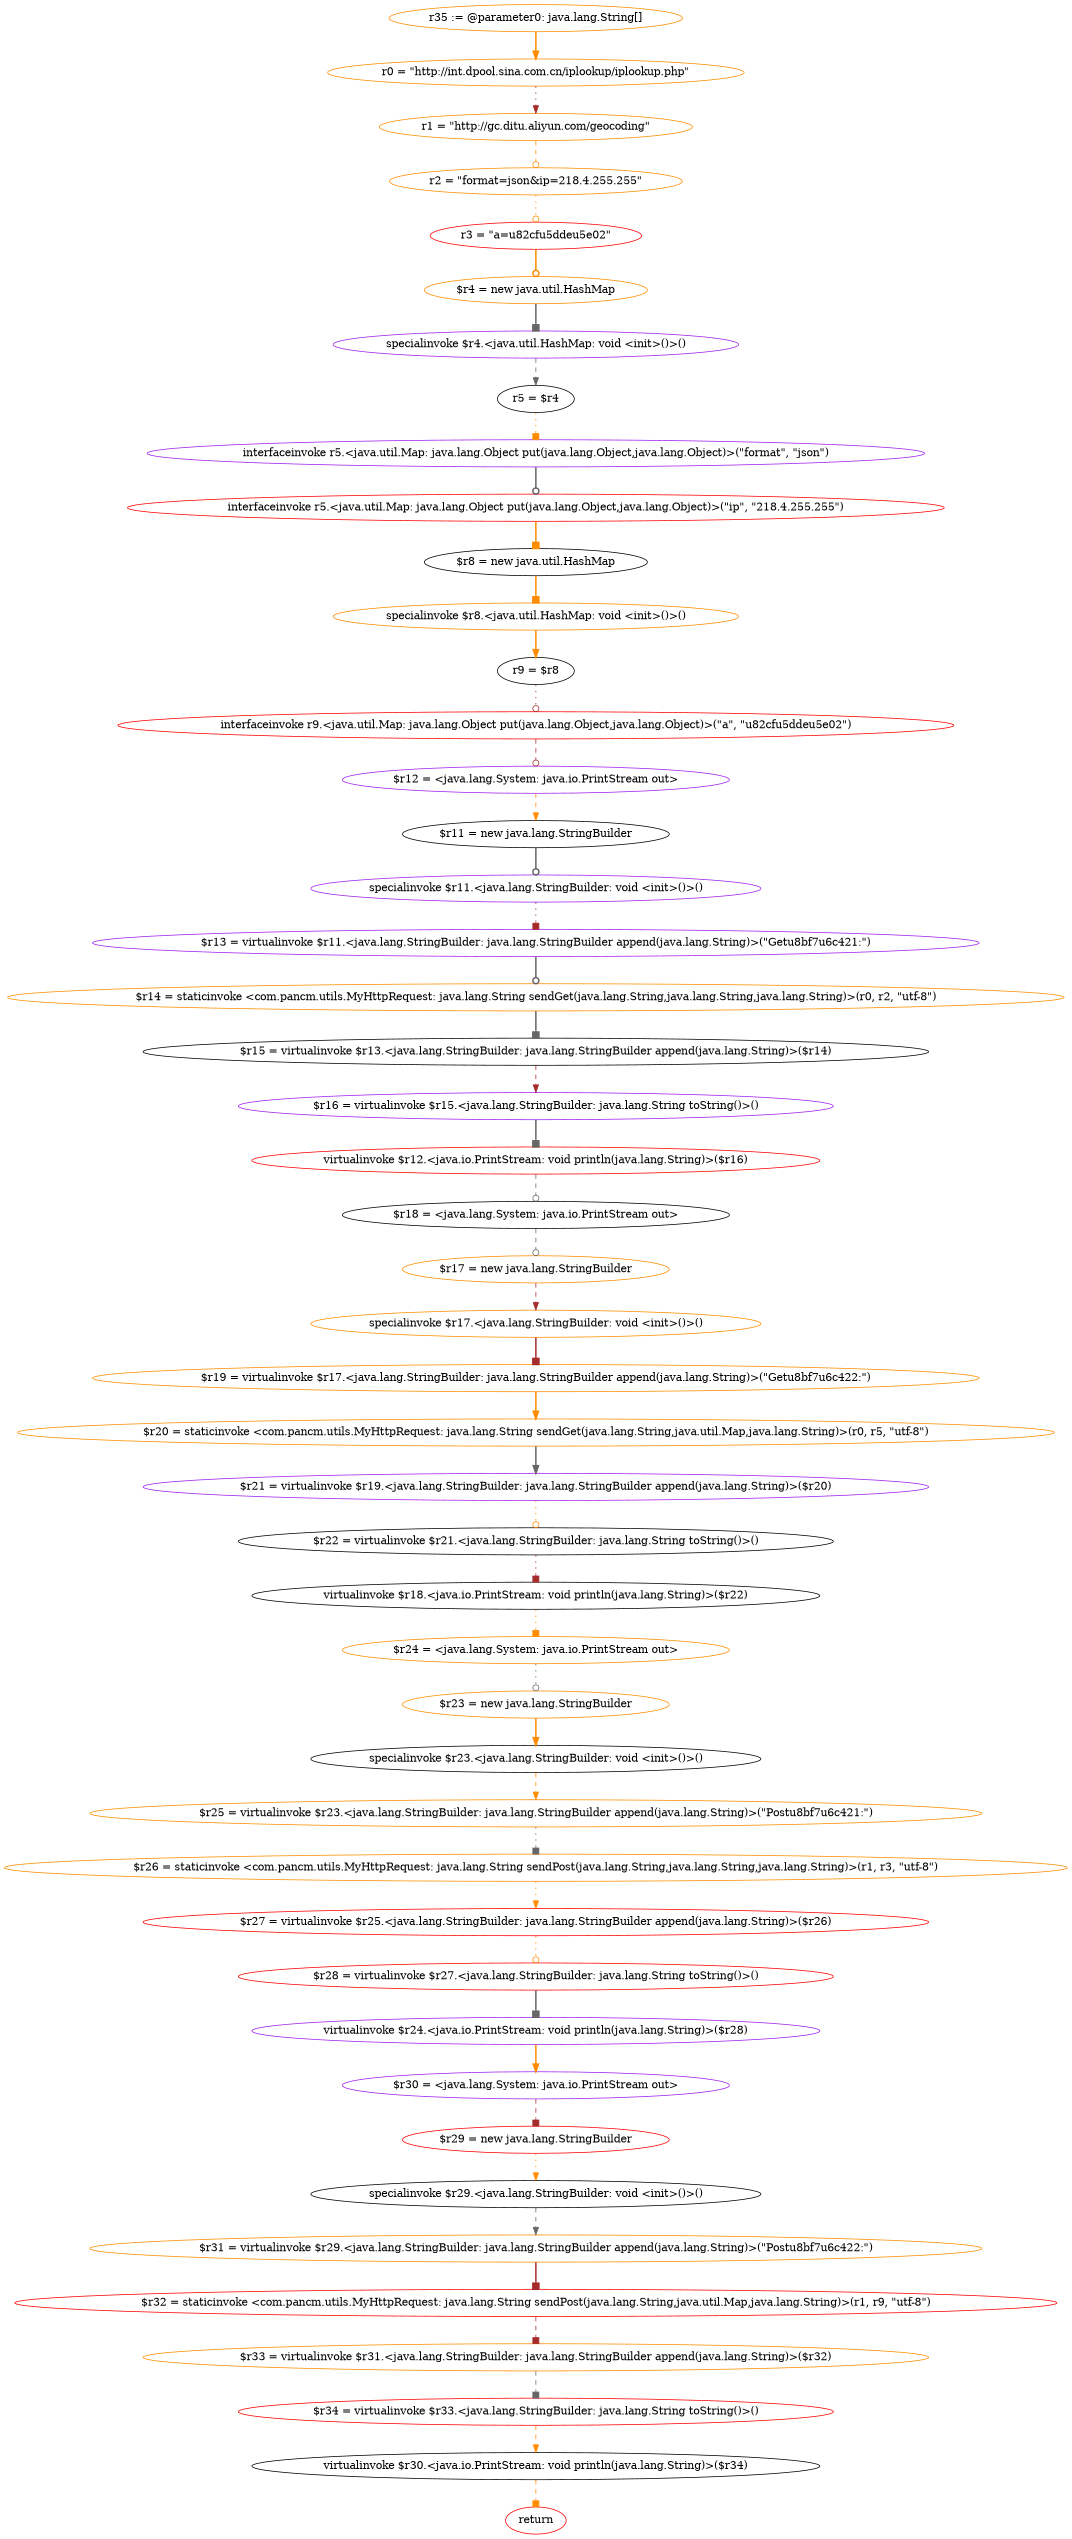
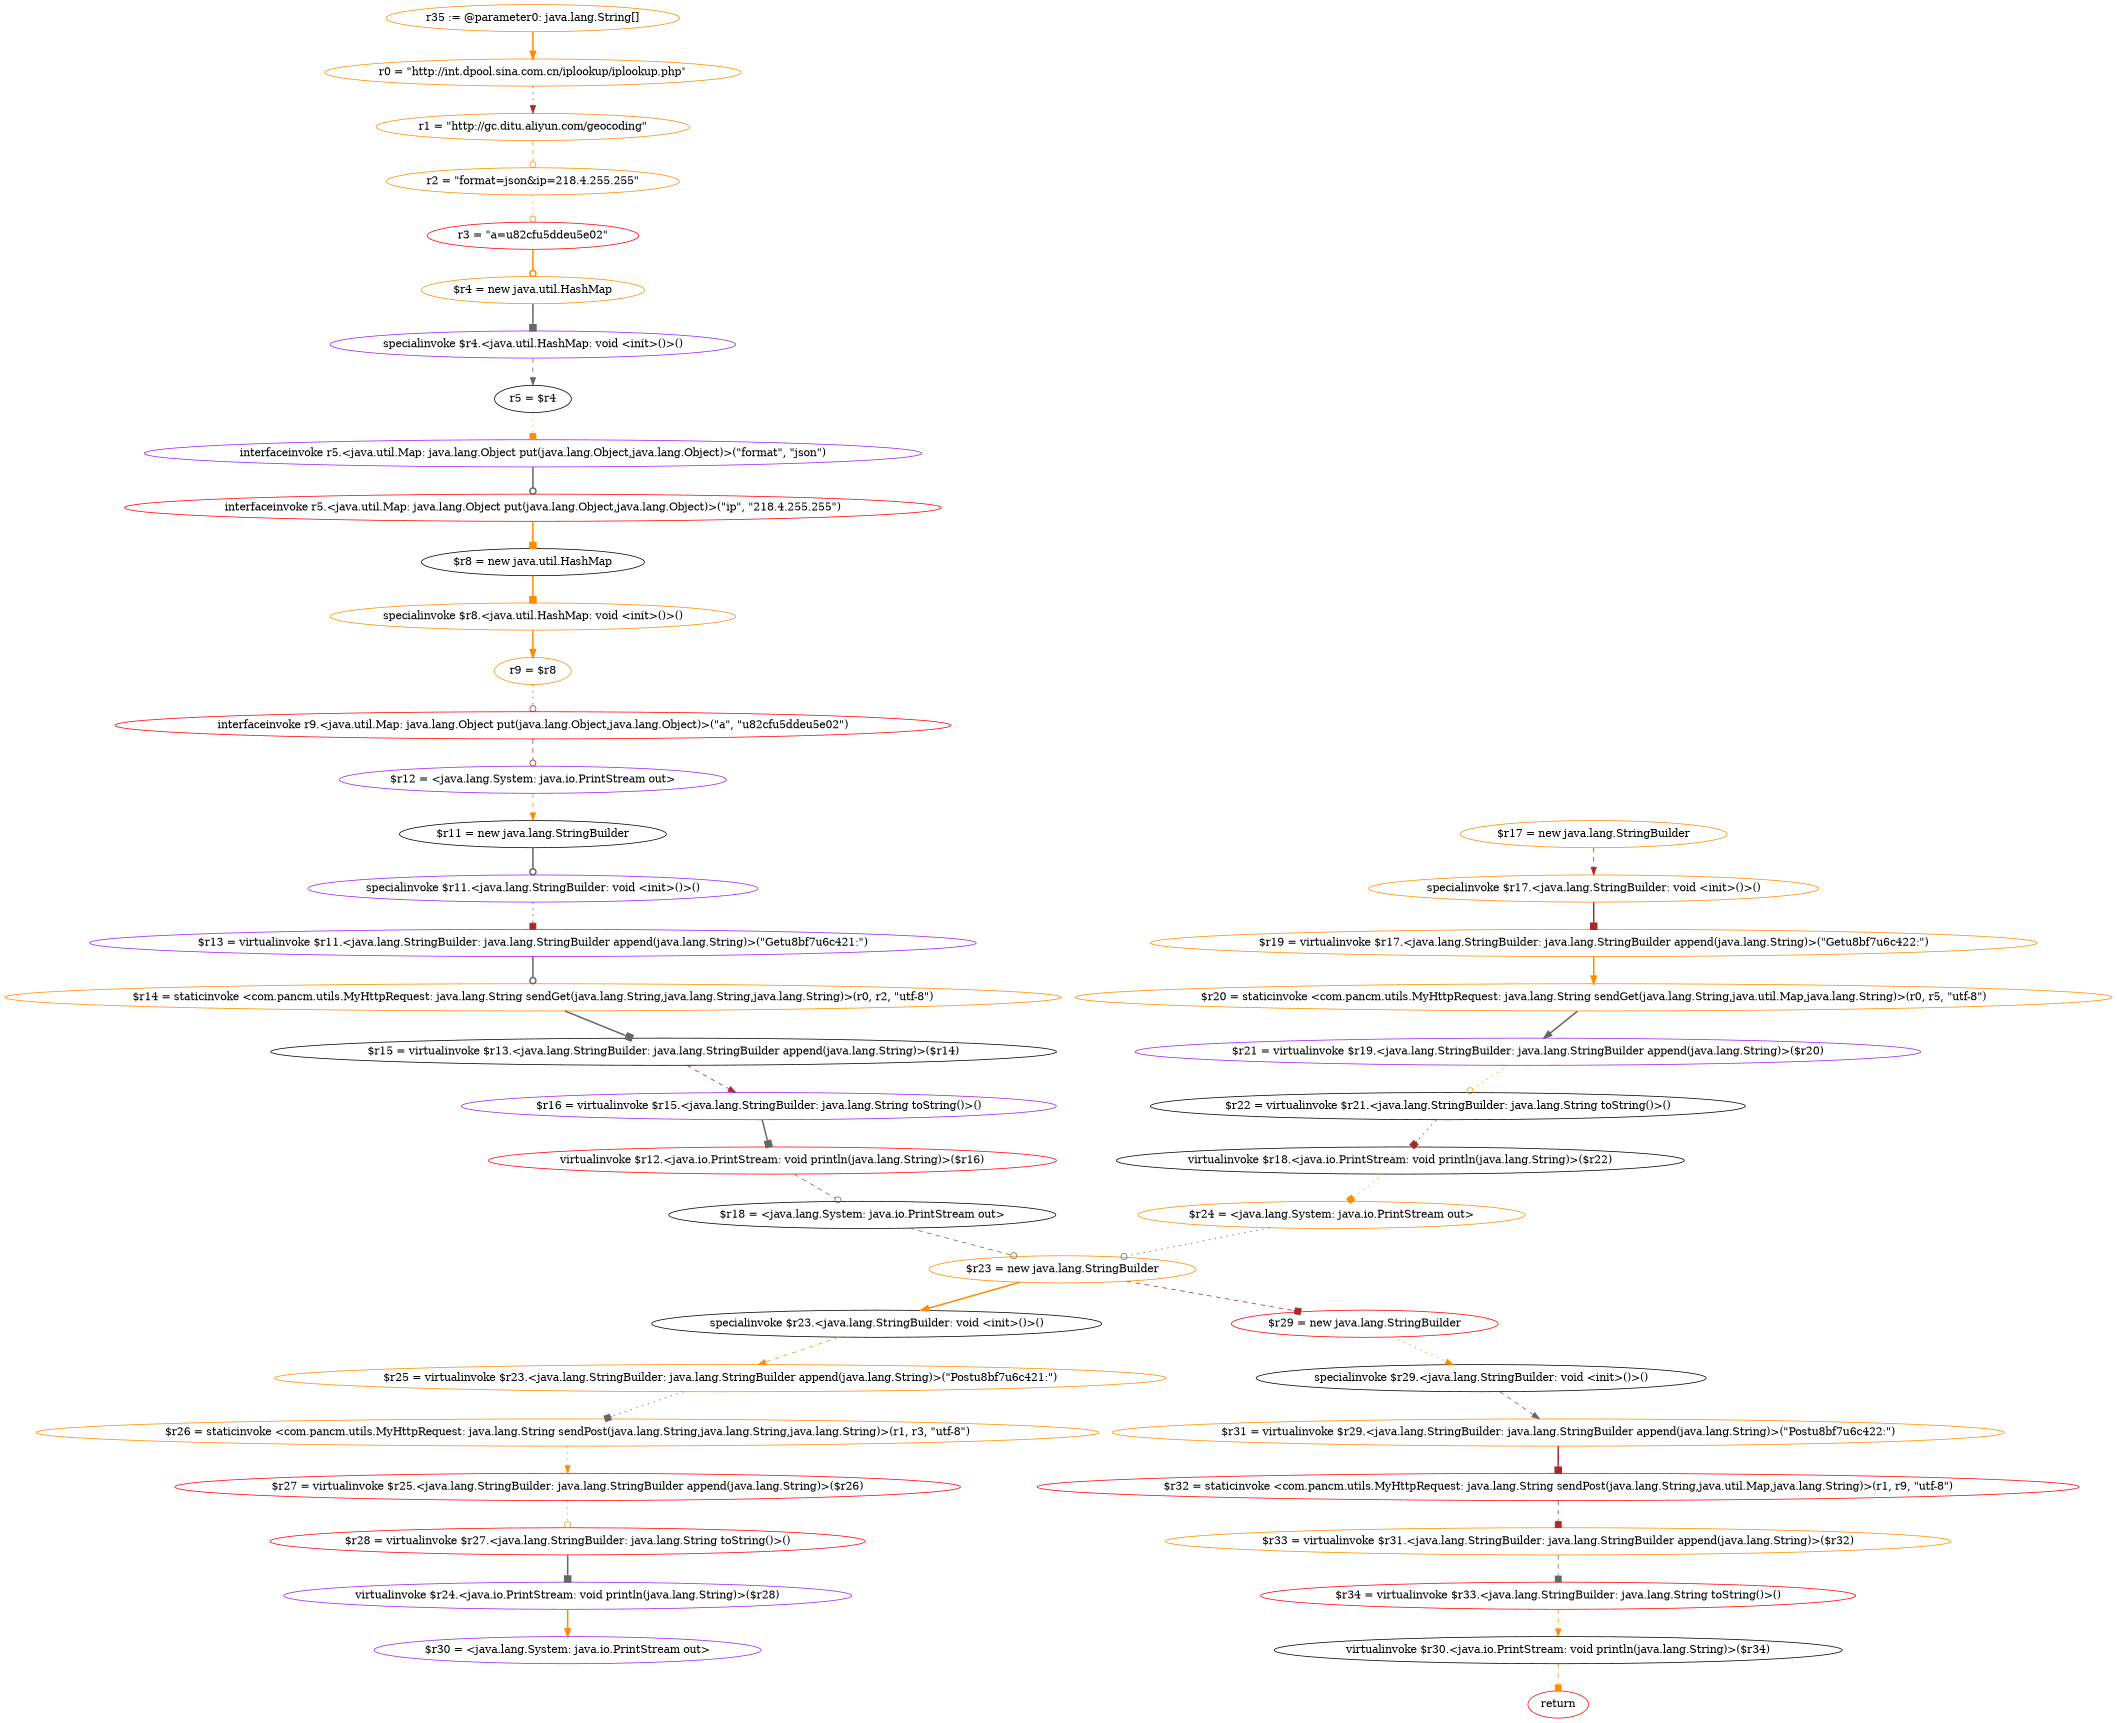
node "r9 = $r8": color black -> darkorange
edge "$r18 = <java.lang.System: java.io.PrintStream out>" -> "$r17 = new java.lang.StringBuilder": now "$r18 = <java.lang.System: java.io.PrintStream out>" -> "$r23 = new java.lang.StringBuilder"
edge "$r30 = <java.lang.System: java.io.PrintStream out>" -> "$r29 = new java.lang.StringBuilder": now "$r23 = new java.lang.StringBuilder" -> "$r29 = new java.lang.StringBuilder"
